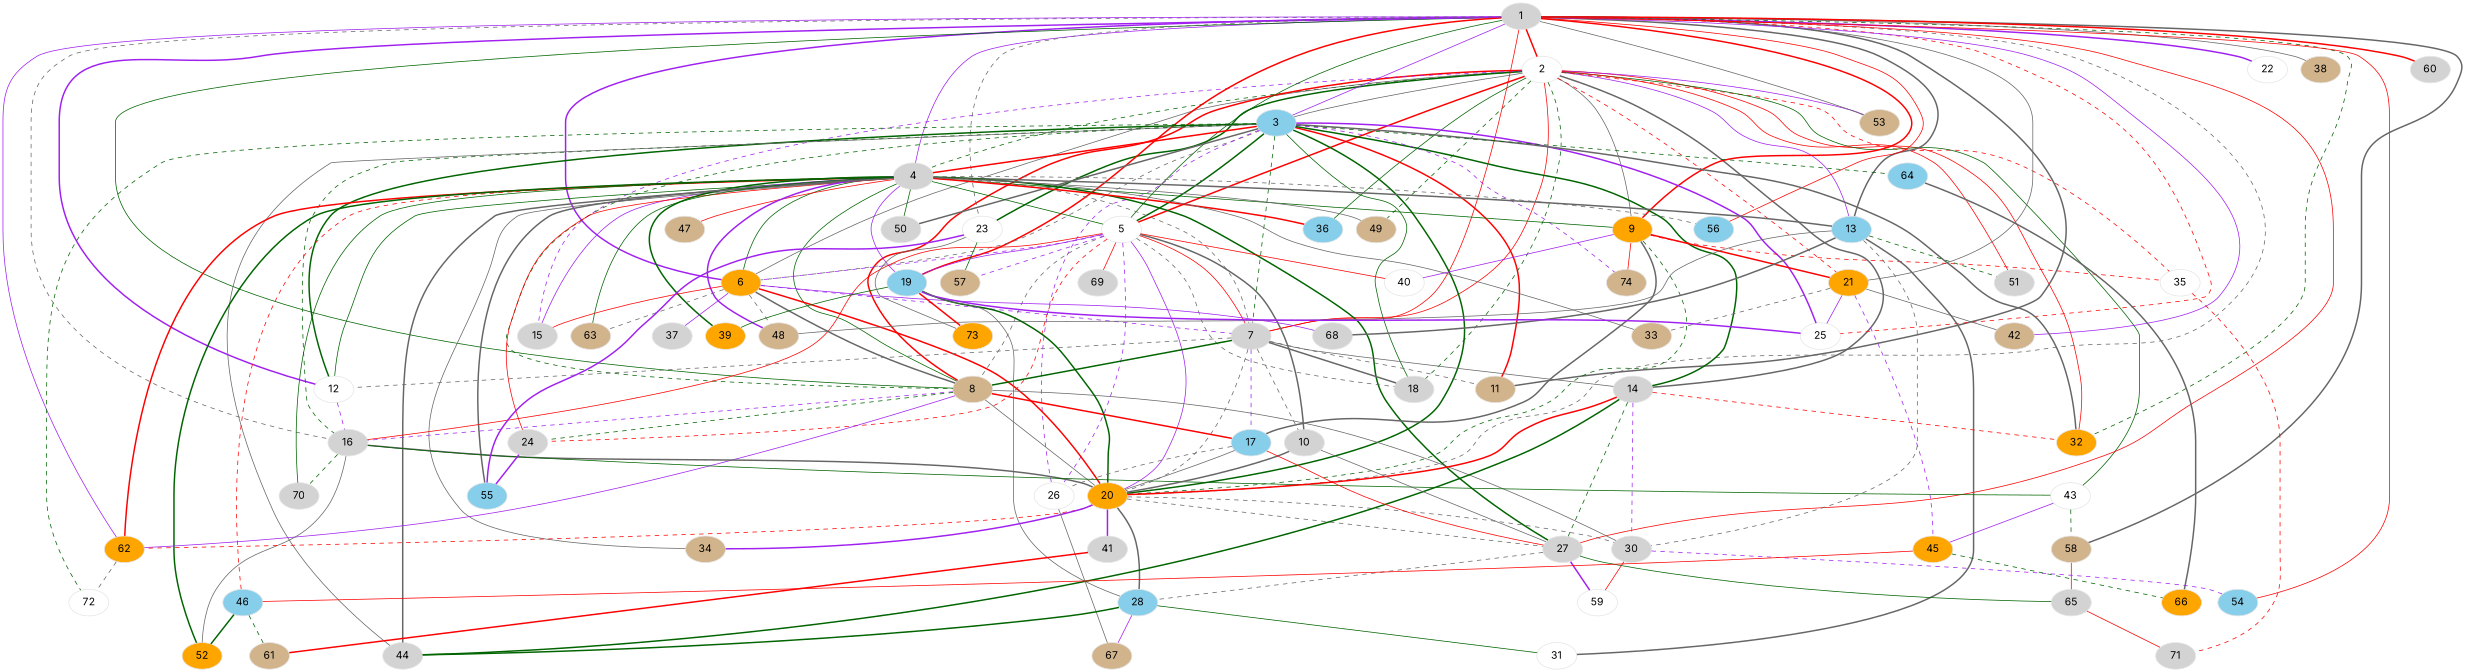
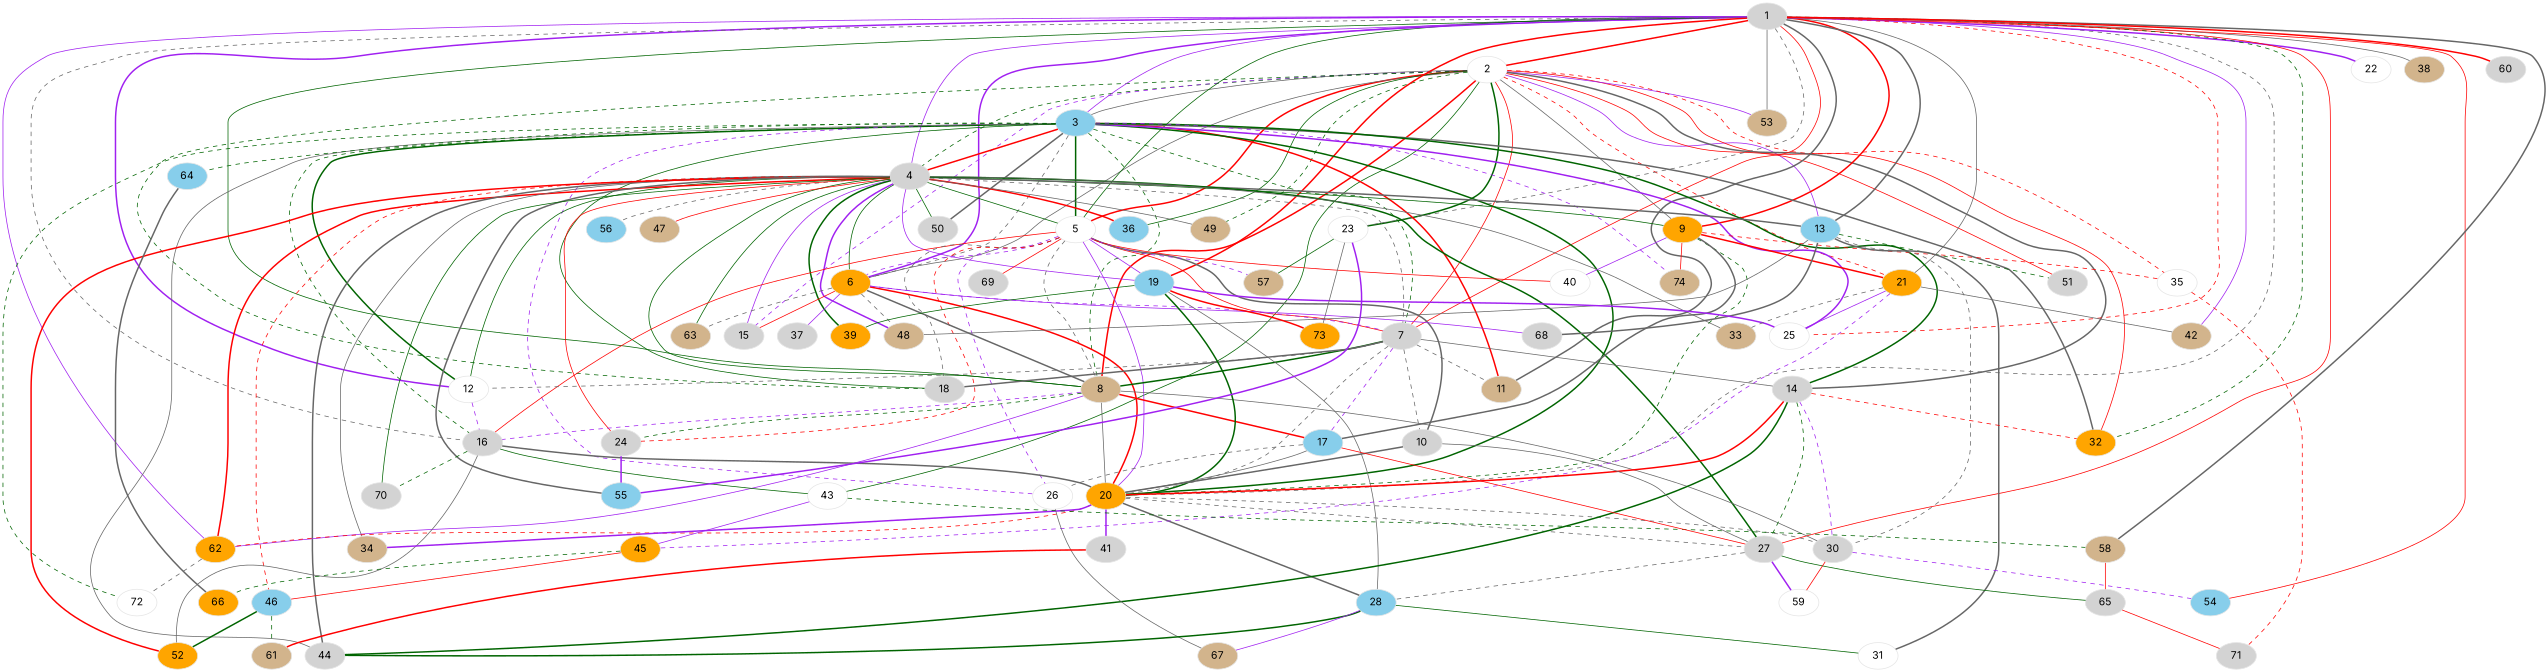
edge "1" -- "56": removed
edge "4" -- "52": color darkgreen -> red
